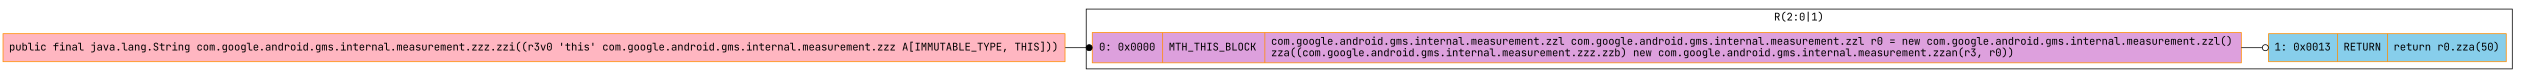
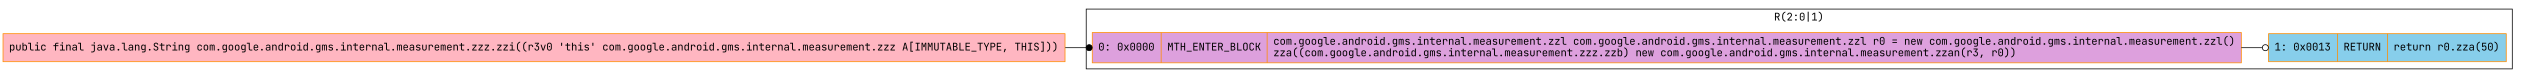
node "0: 0x0000": text "MTH_THIS_BLOCK" -> "MTH_ENTER_BLOCK"
